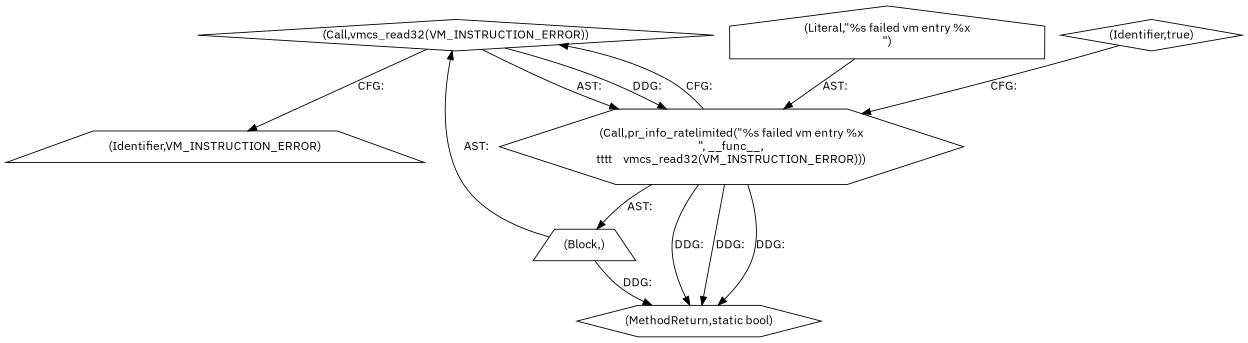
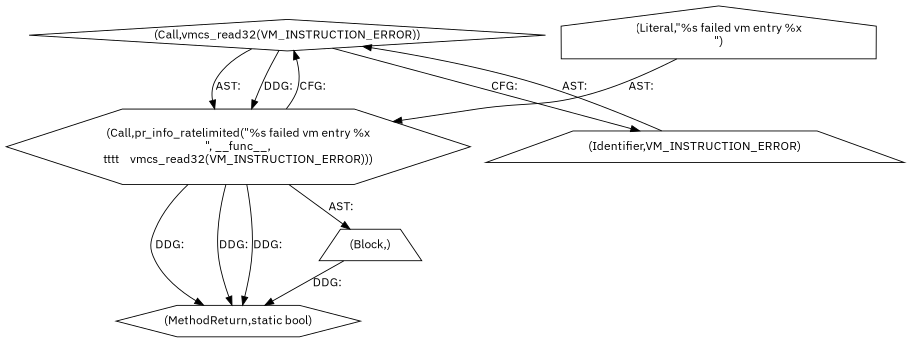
node "(Identifier,true)": removed
edge "(Block,)" -> "(Call,vmcs_read32(VM_INSTRUCTION_ERROR))": now "(Identifier,VM_INSTRUCTION_ERROR)" -> "(Call,vmcs_read32(VM_INSTRUCTION_ERROR))"
